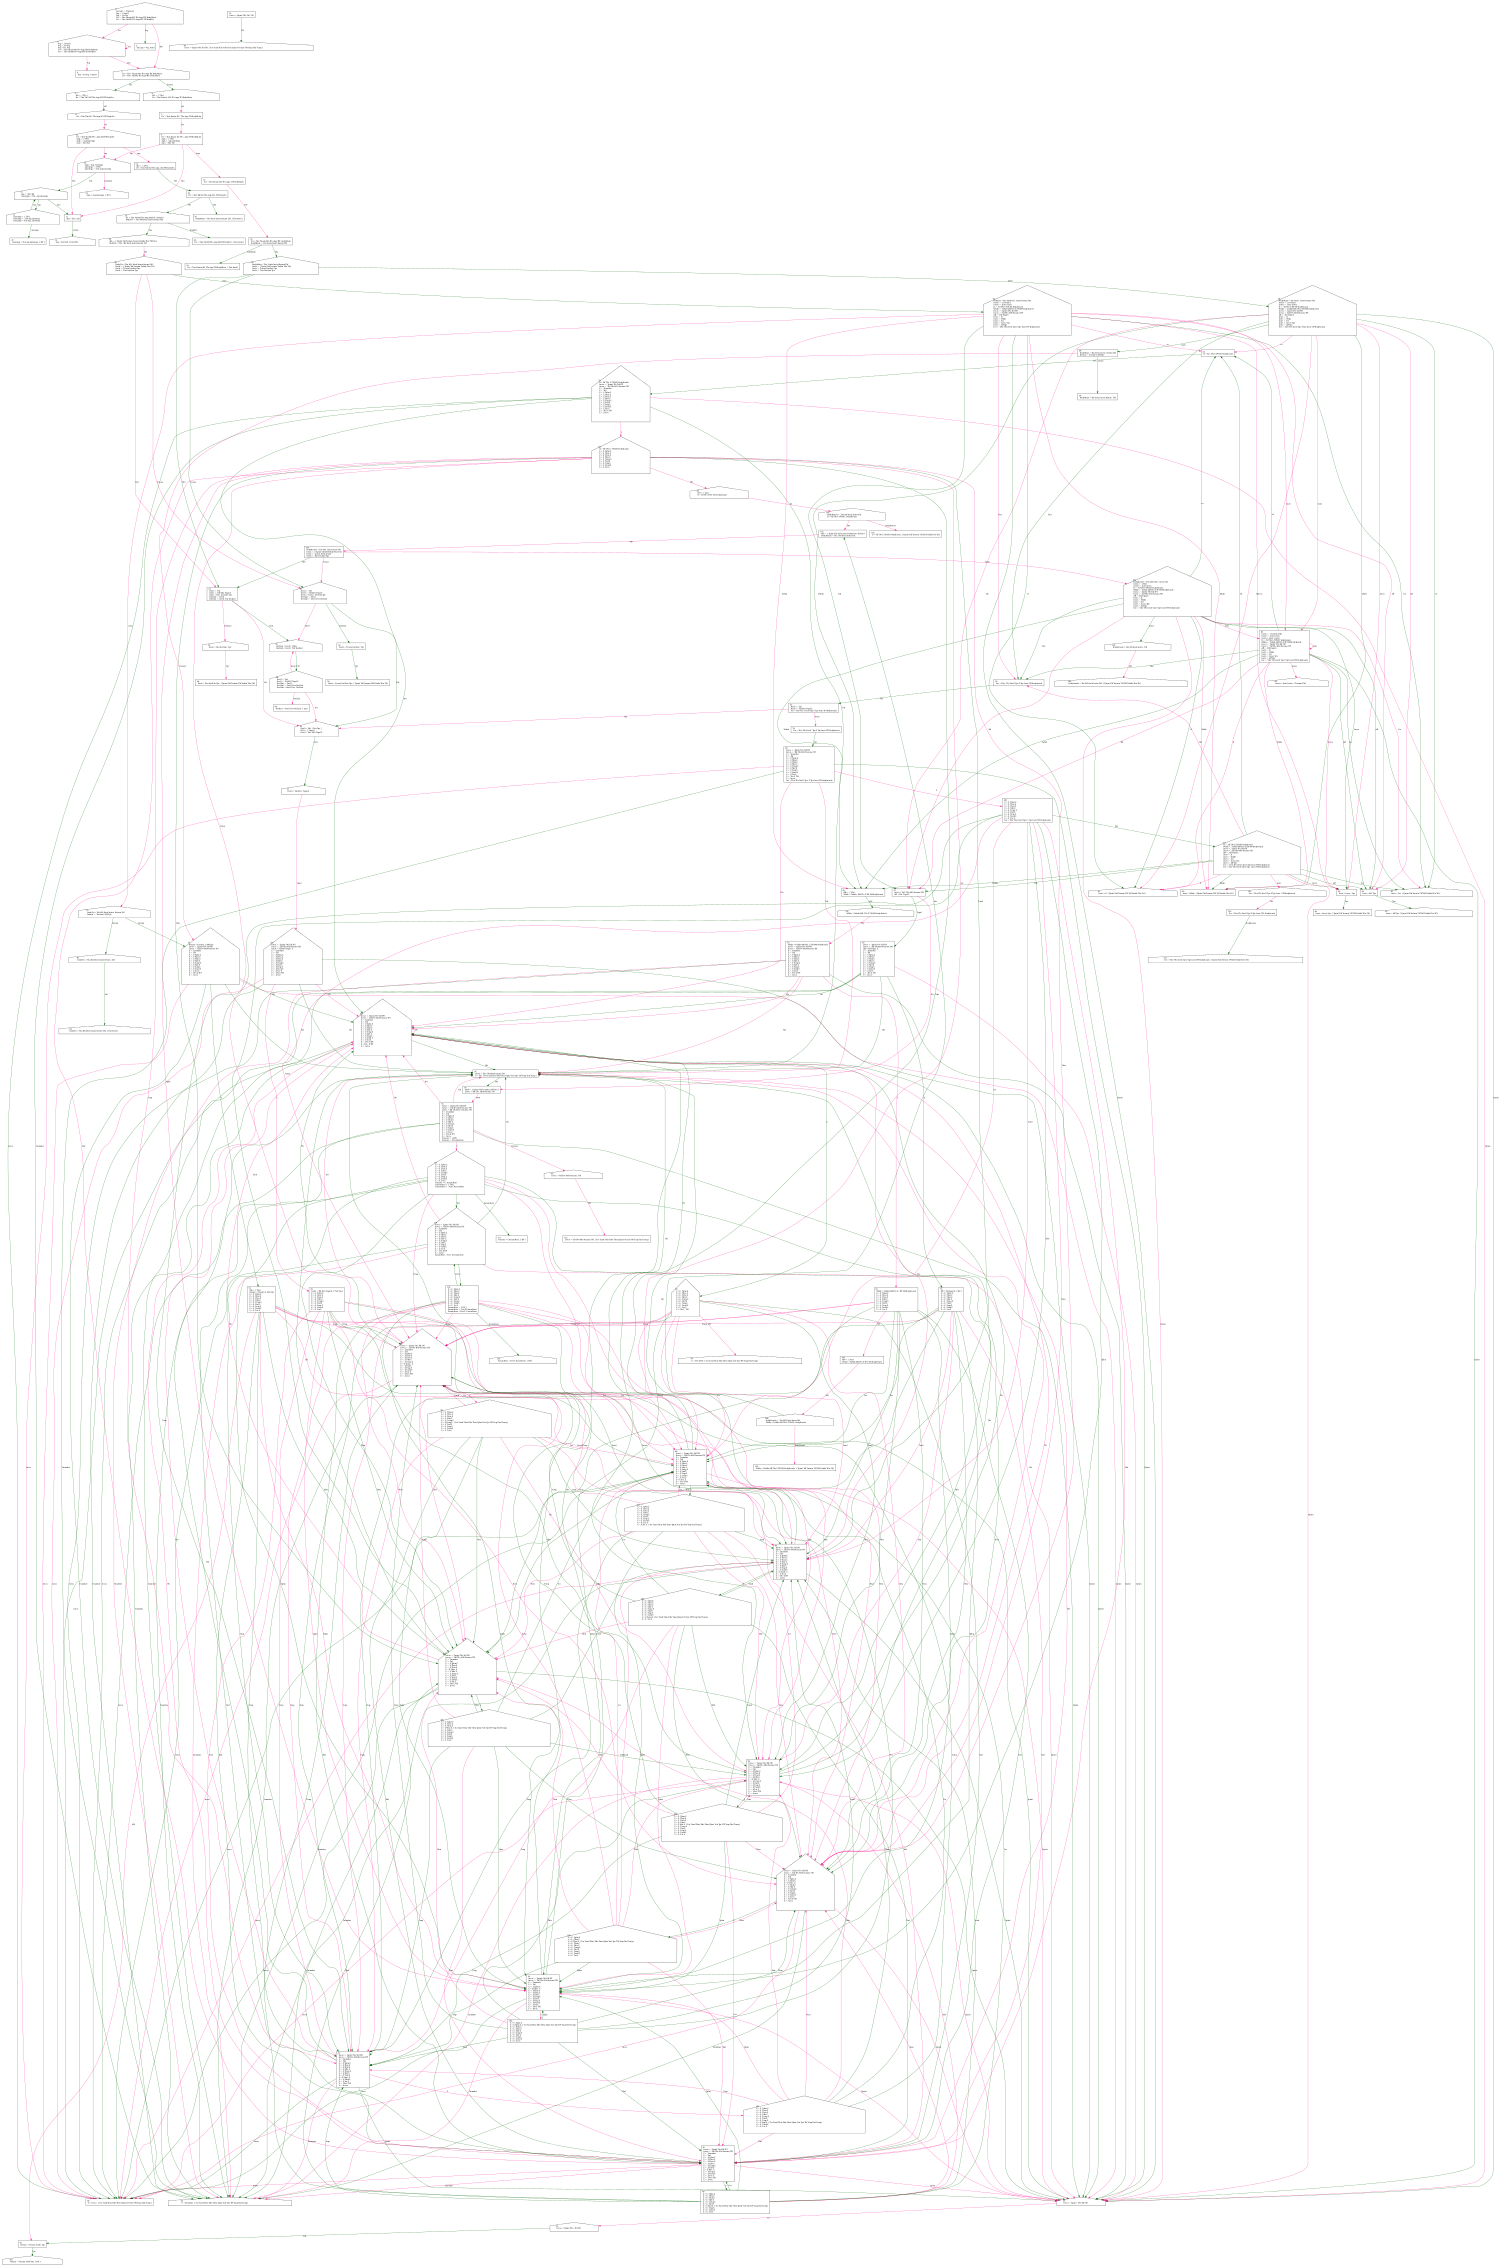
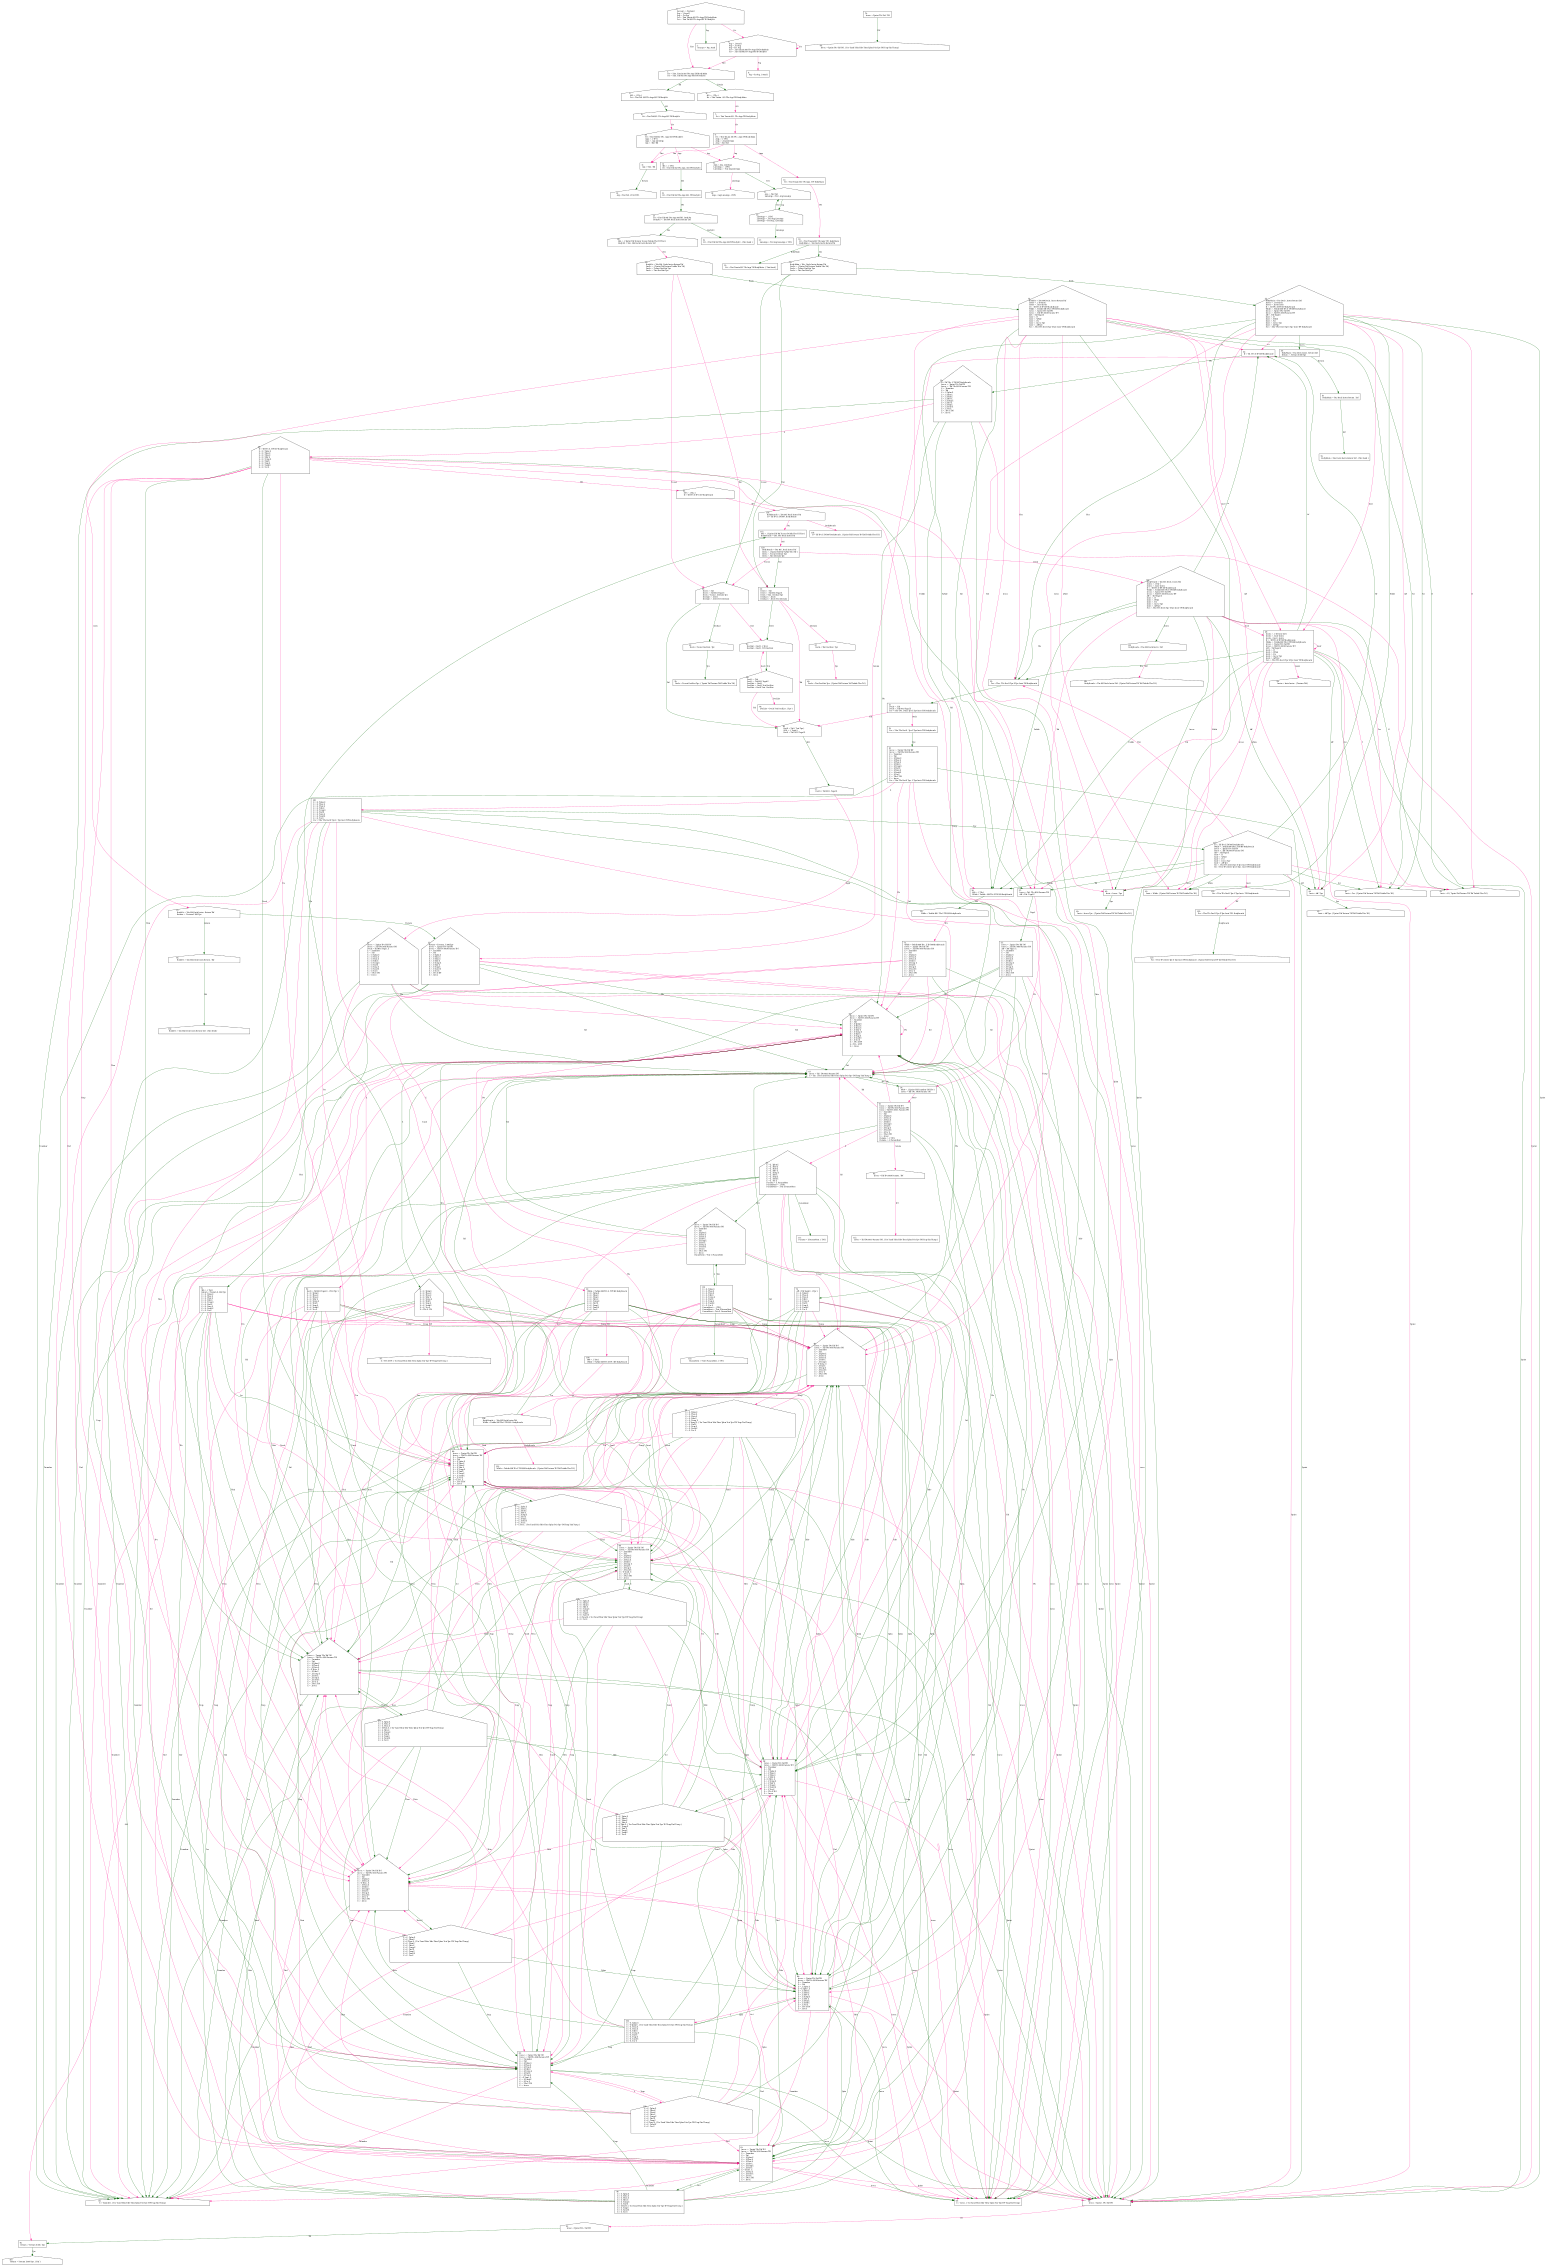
edge "19: Fct -> Tint Tid $$2 TPo Args $$3 . TPf BodyFct" -> "76: BodyMain -> TAo Decls Instrs Return TAf . { Tint $end }": now "58: BodyMain -> TAo Decls Instrs Return . TAf" -> "76: BodyMain -> TAo Decls Instrs Return TAf . { Tint $end }"
edge "17: Arg -> . Tint Tid ListeArgs -> Tvir . Arg ListeArgs" -> "11: Arg -> Tint . Tid": removed, label "Tint"
node "33: Decls -> Tconst DeclList . Tpv": shape box -> house
